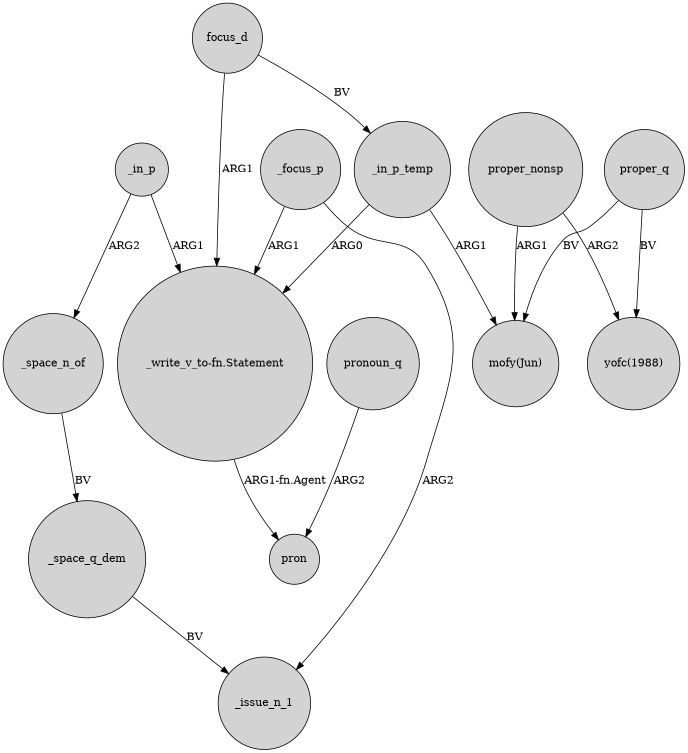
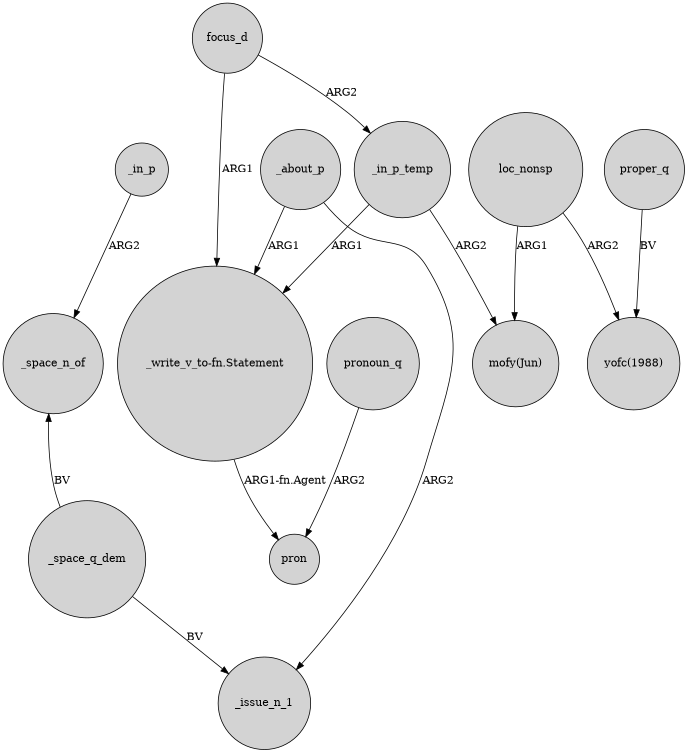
edge "focus_d" -> "_in_p_temp": label "BV" -> "ARG2"
node "_focus_p": label "_focus_p" -> "_about_p"
node "proper_nonsp": label "proper_nonsp" -> "loc_nonsp"
edge "_in_p" -> "_write_v_to-fn.Statement": removed, label "ARG1"
edge "proper_q" -> "mofy(Jun)": removed, label "BV"
edge "_in_p_temp" -> "_write_v_to-fn.Statement": label "ARG0" -> "ARG1"
edge "_in_p_temp" -> "mofy(Jun)": label "ARG1" -> "ARG2"
edge "_space_n_of" -> "_space_q_dem": reversed
